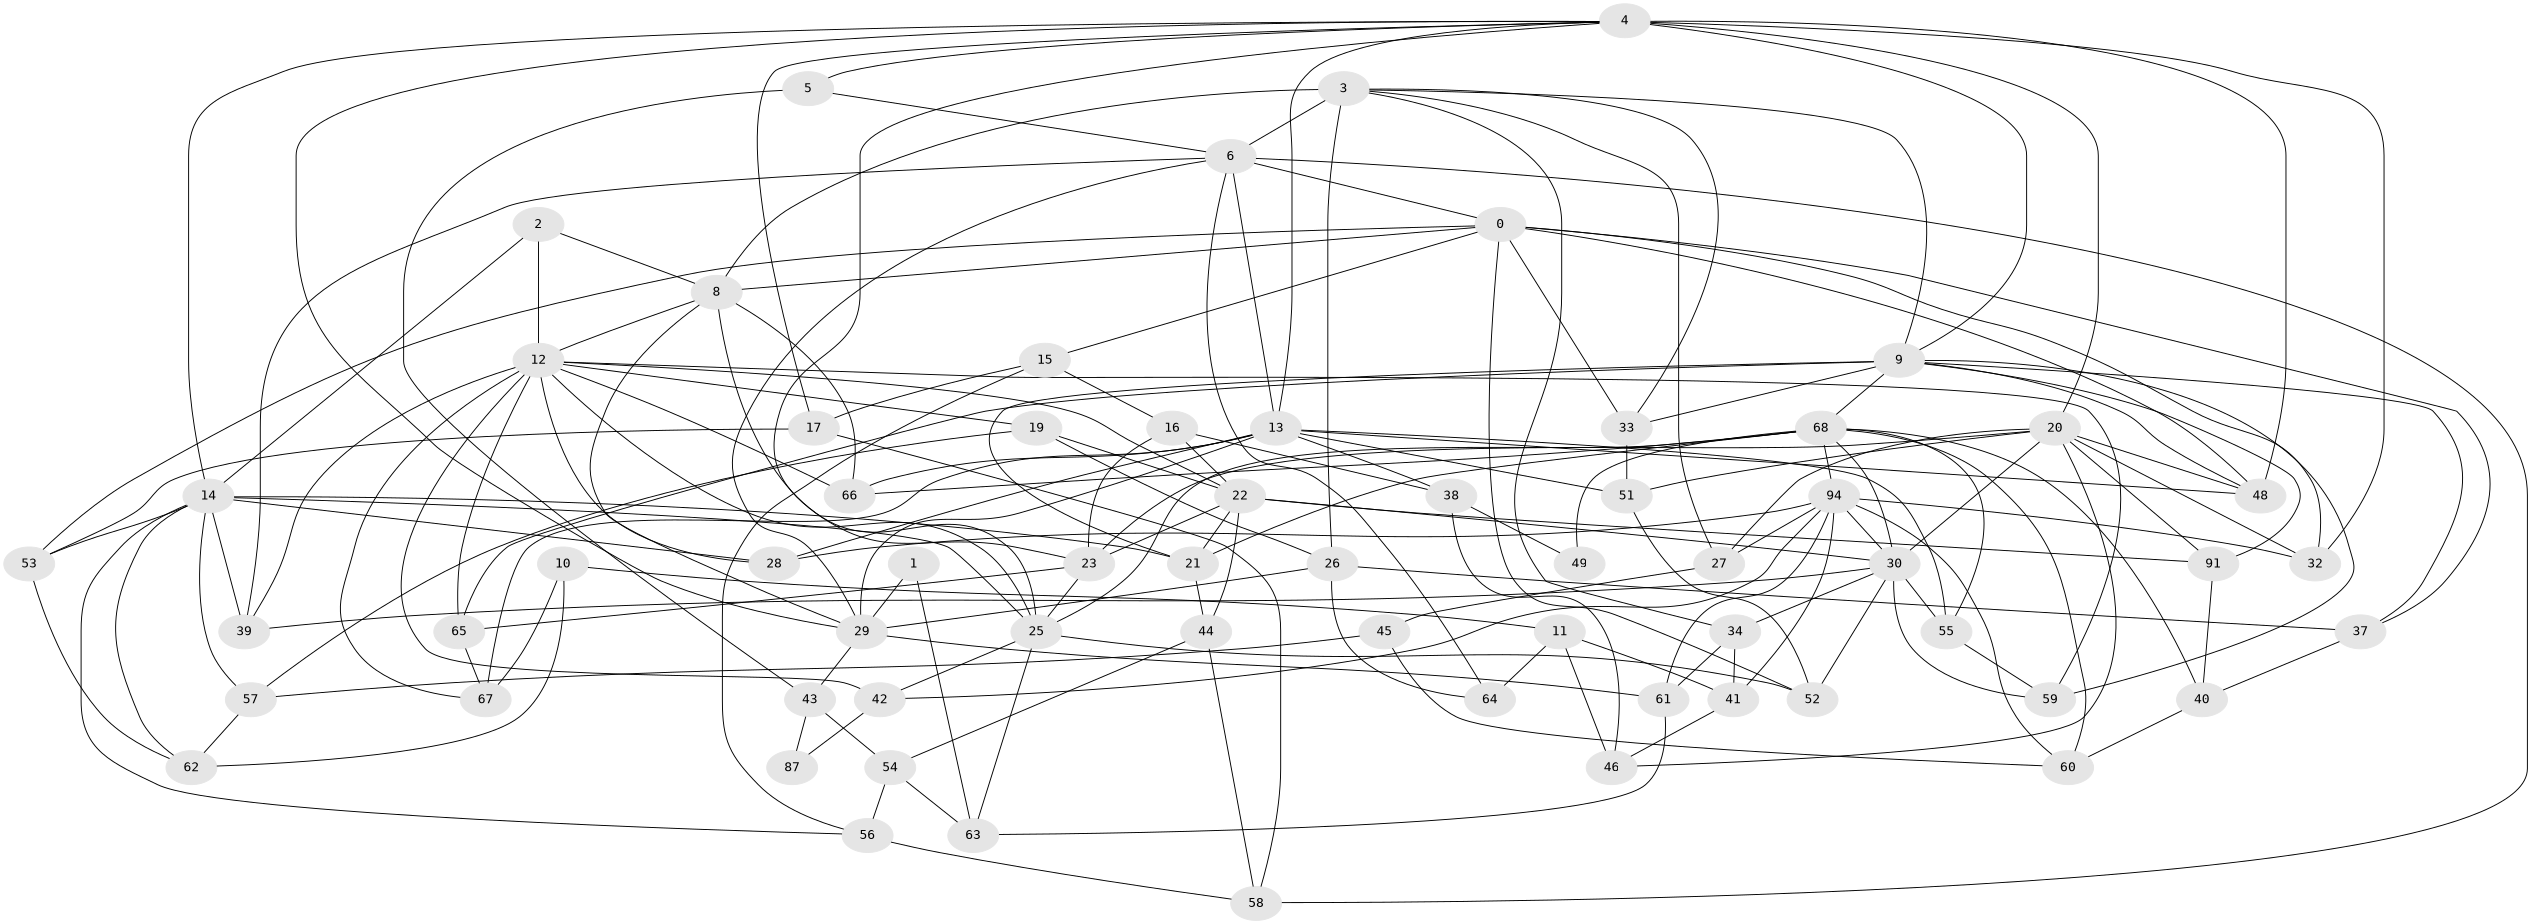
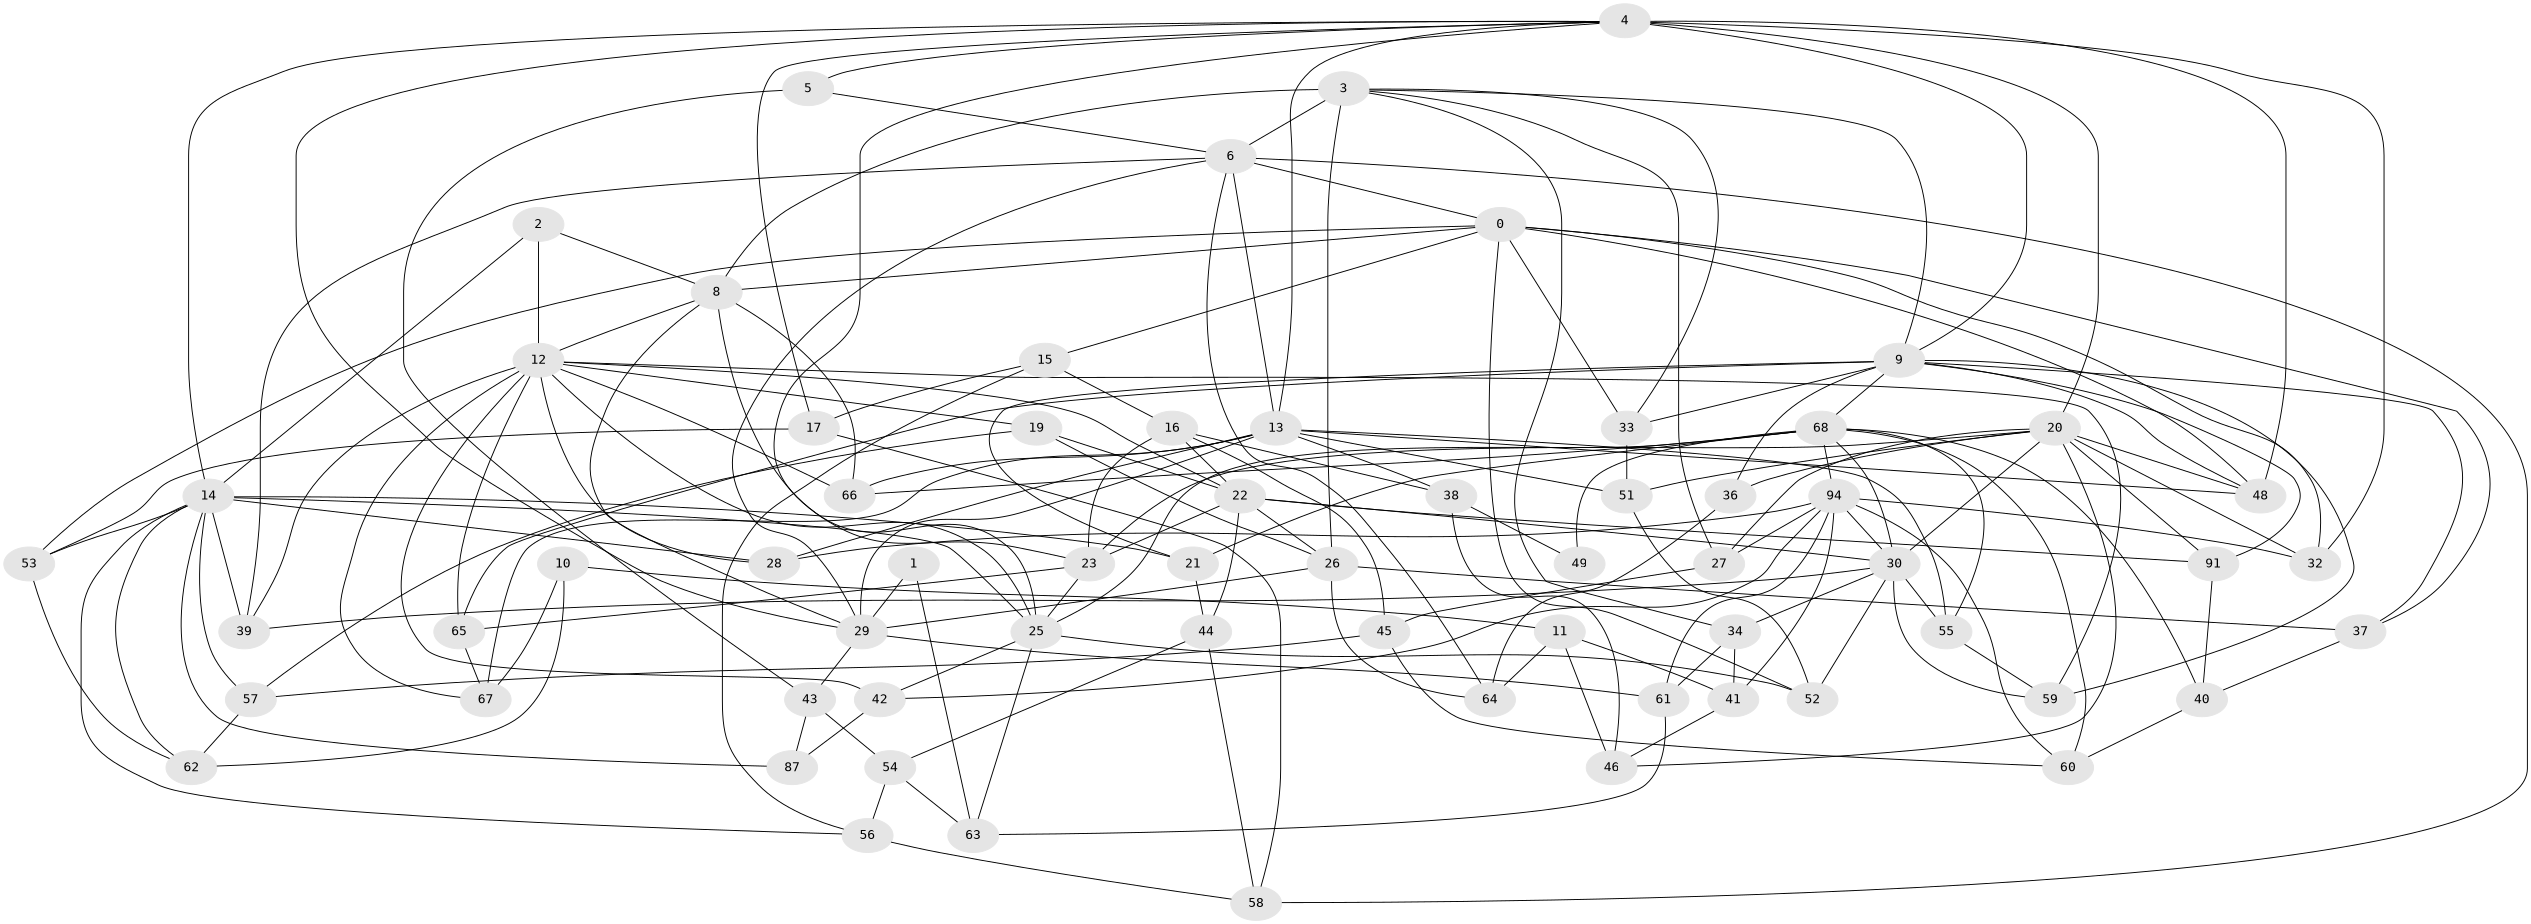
edge "16" -- "45": added
node "36": added
edge "22" -- "21": now "22" -- "26"
edge "14" -- "87": added
